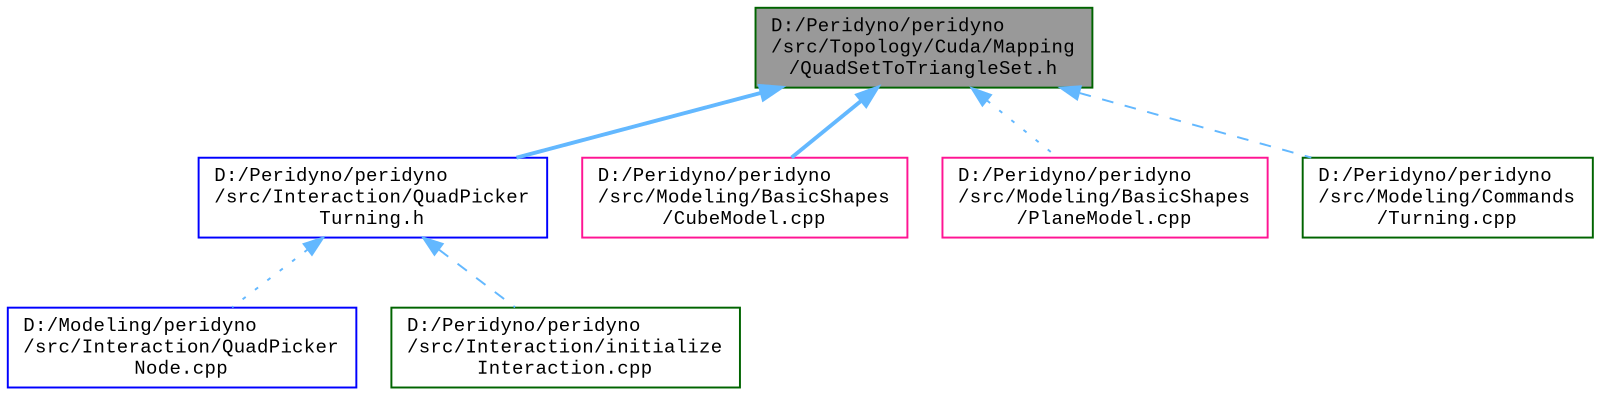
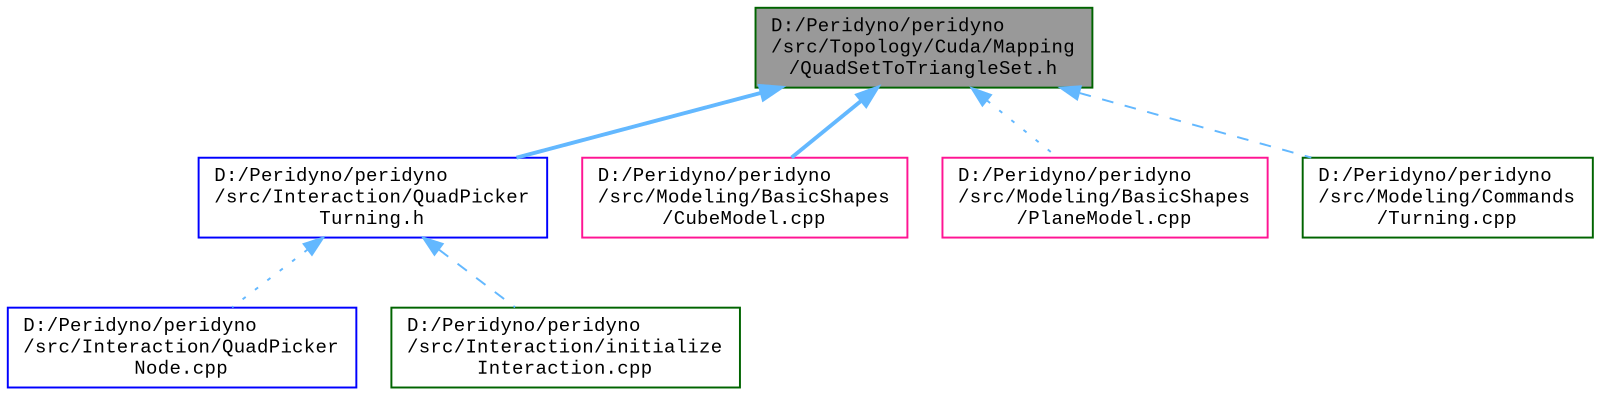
node "D:/Modeling/peridyno /src/Interaction/QuadPicker Node.cpp": label "D:/Modeling/peridyno /src/Interaction/QuadPicker Node.cpp" -> "D:/Peridyno/peridyno /src/Interaction/QuadPicker Node.cpp"
